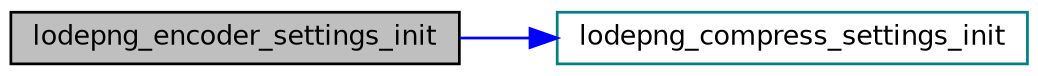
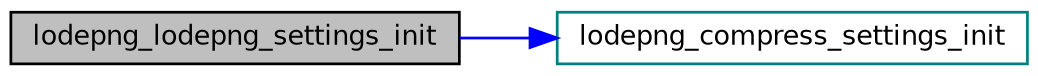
node "lodepng_encoder_settings_init": label "lodepng_encoder_settings_init" -> "lodepng_lodepng_settings_init"
